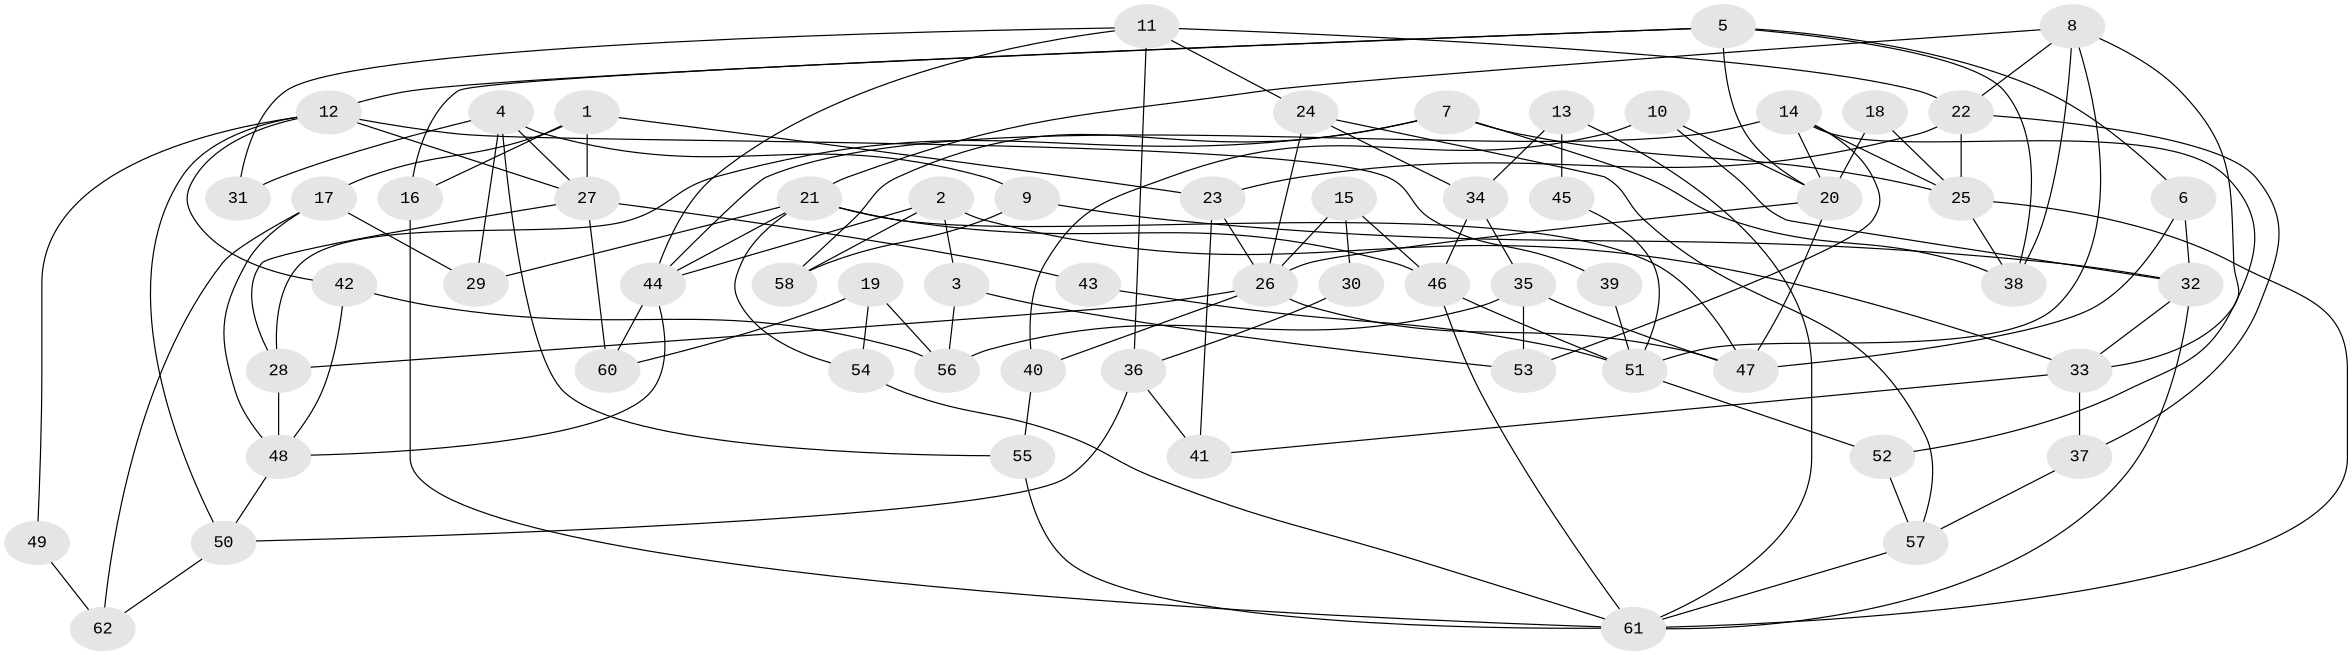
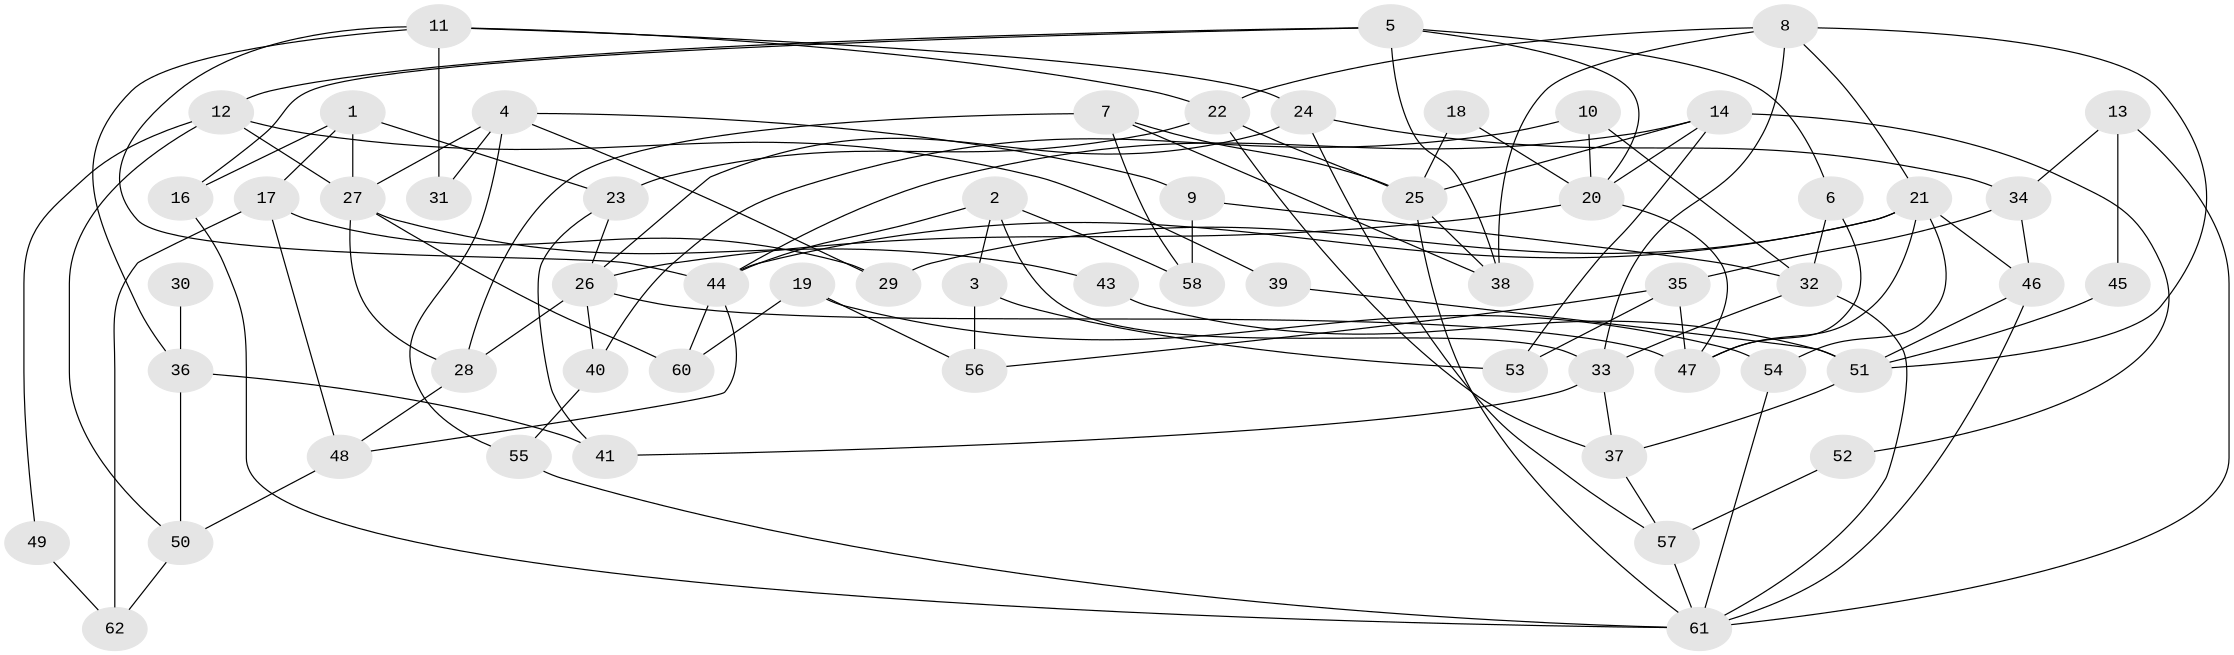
node "15": removed
node "42": removed
edge "51" -- "52": now "51" -- "37"
